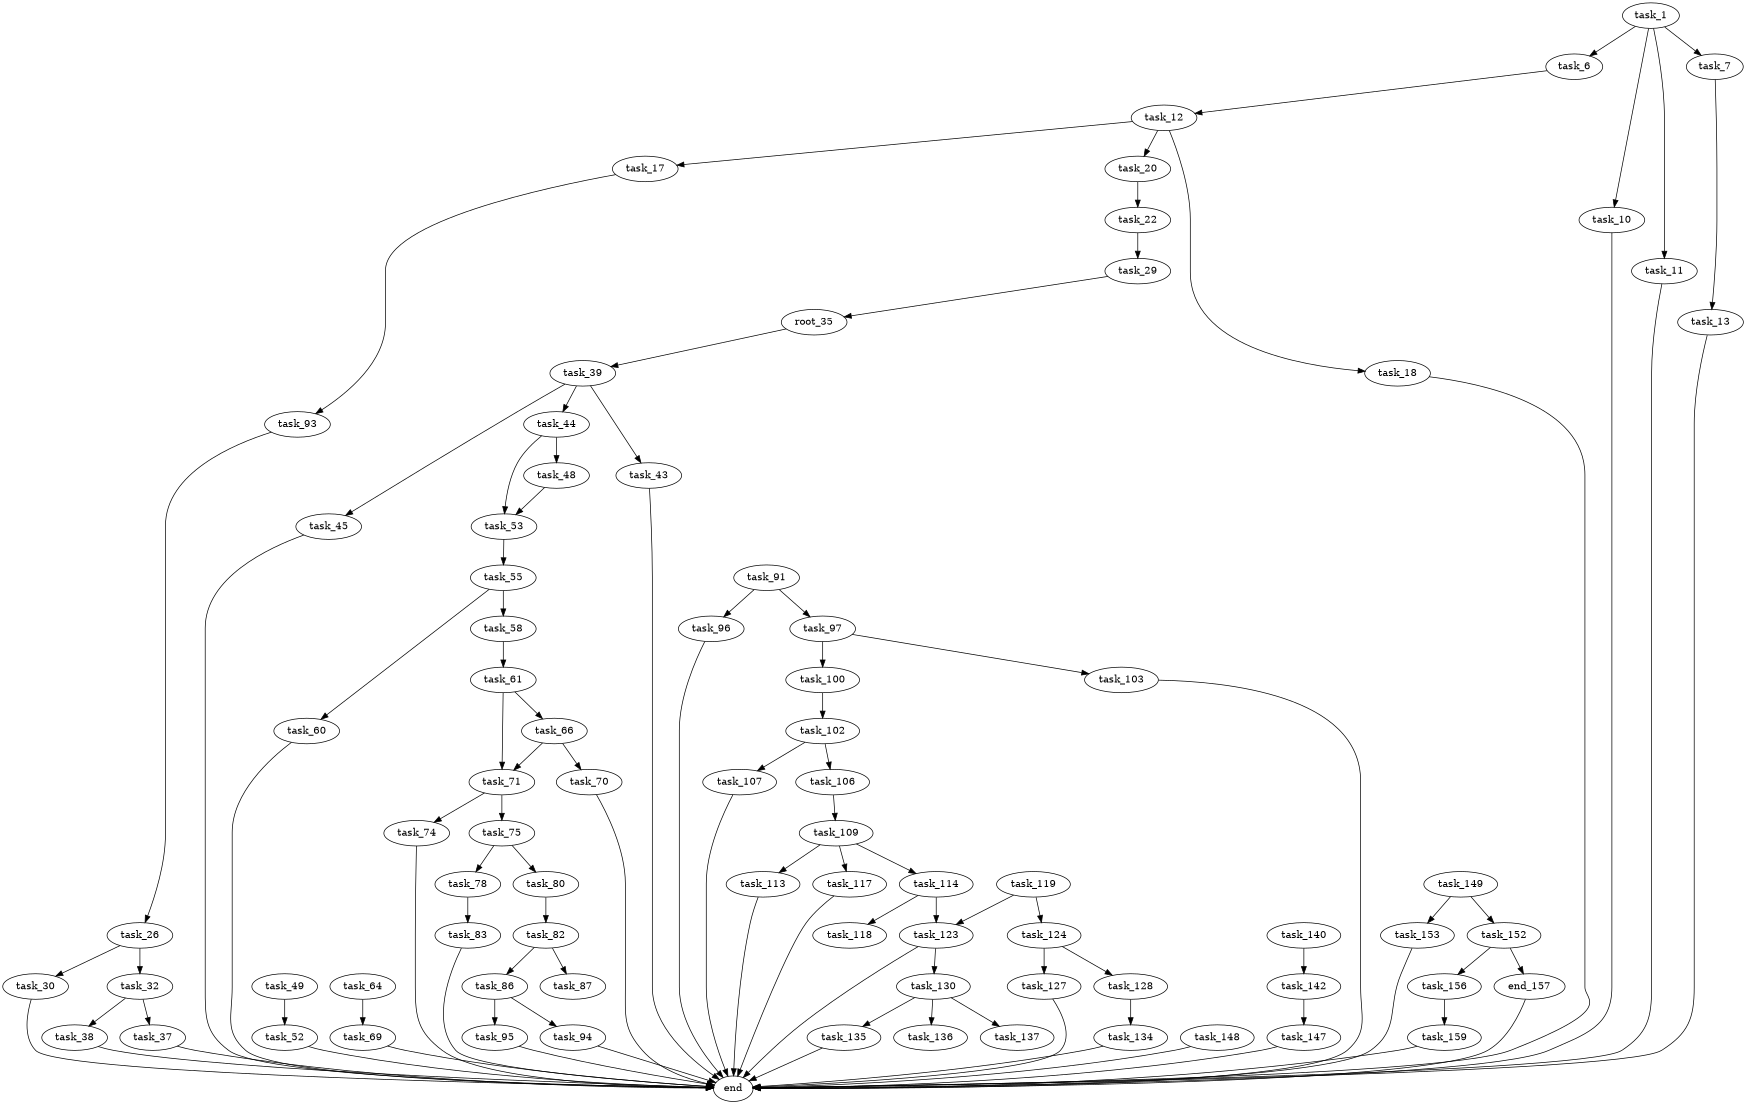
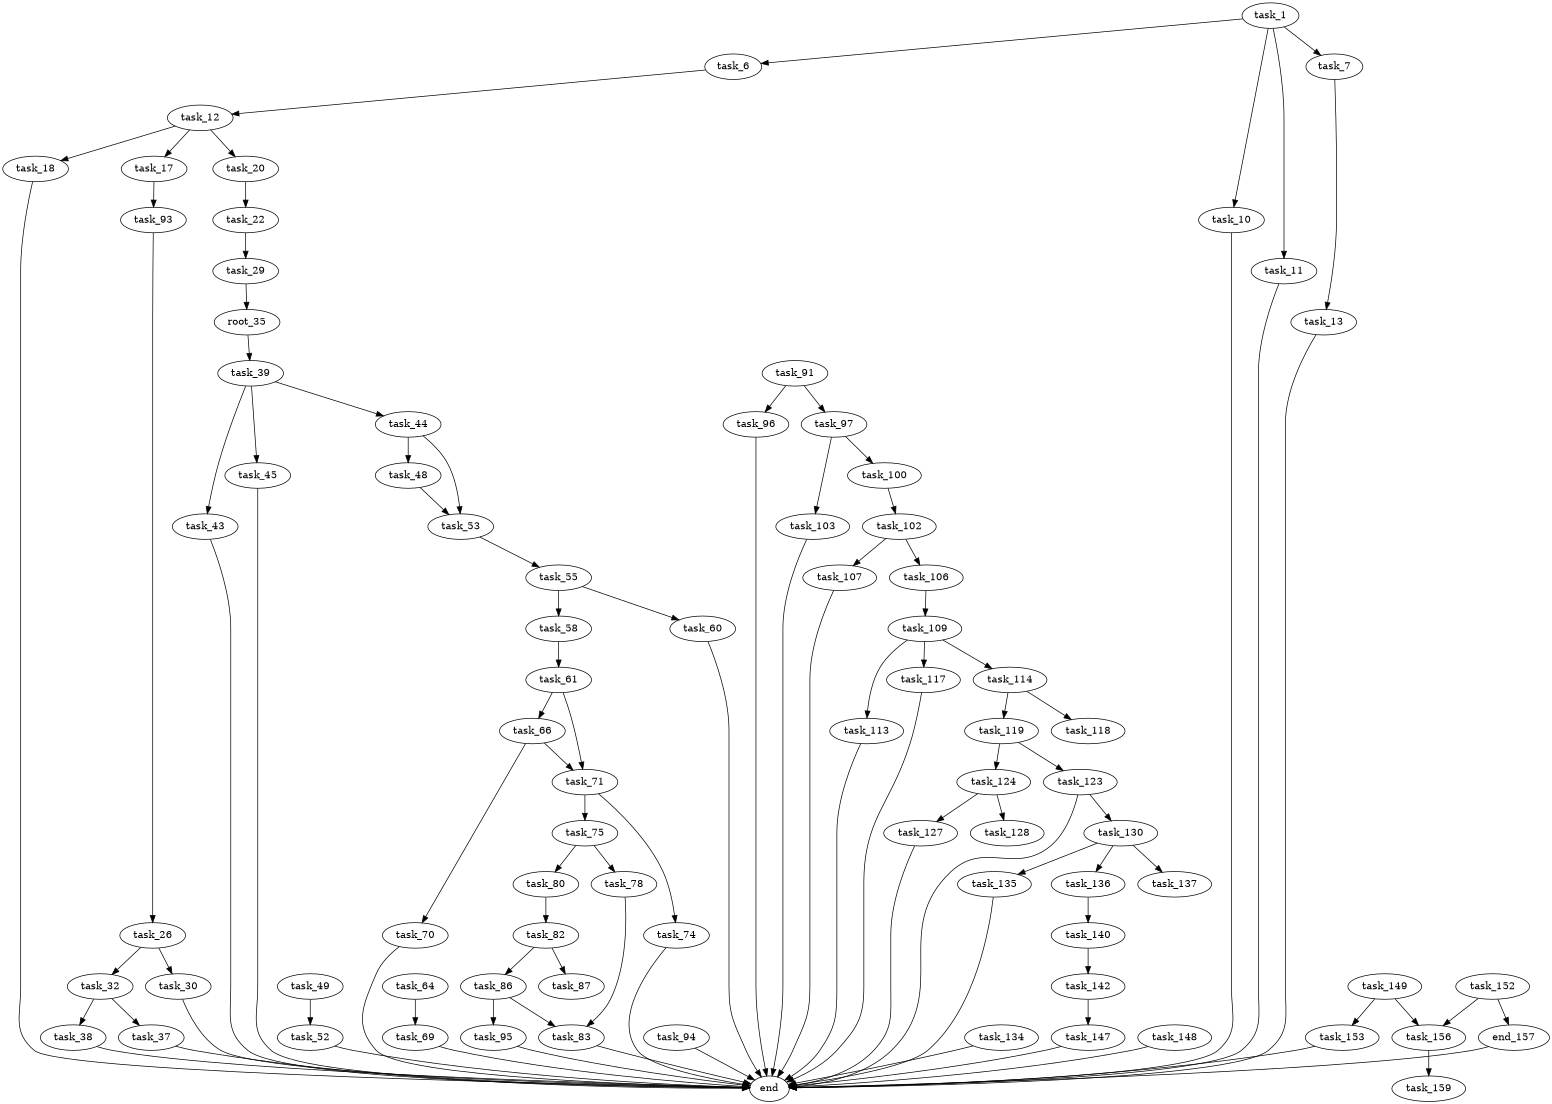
edge "task_114" -> "task_123": now "task_114" -> "task_119"
edge "task_136" -> "task_140": added
edge "task_149" -> "task_152": now "task_149" -> "task_156"
edge "task_128" -> "task_134": removed
edge "task_86" -> "task_94": now "task_86" -> "task_83"
edge "task_159" -> "end": removed
